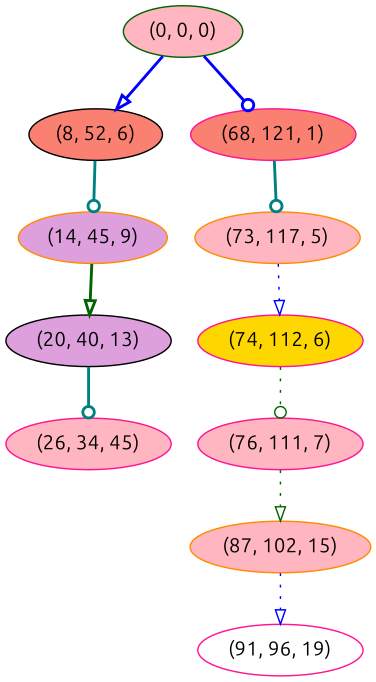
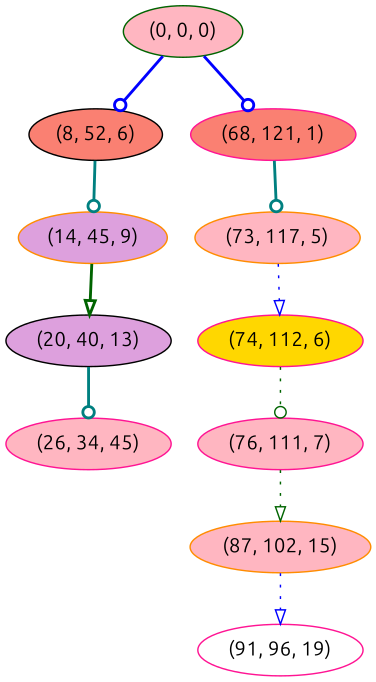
edge "(0, 0, 0)" -> "(8, 52, 6)": arrowhead onormal -> odot
